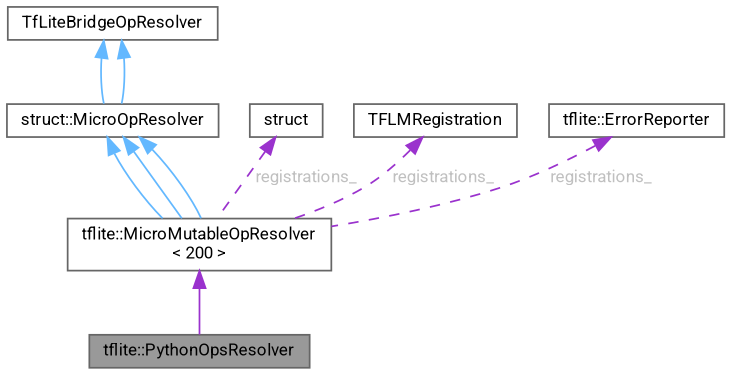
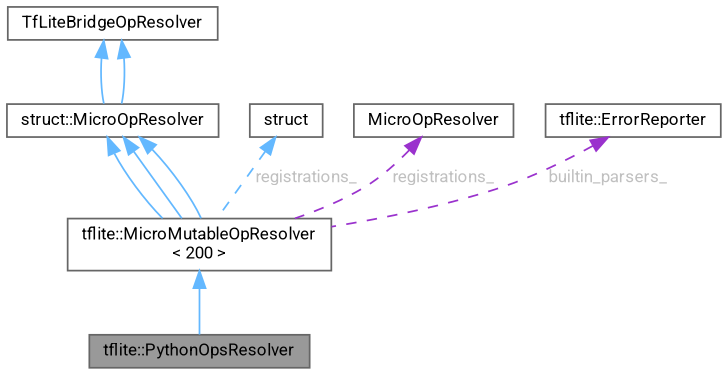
node "TFLMRegistration": label "TFLMRegistration" -> "MicroOpResolver"
edge "tflite::MicroMutableOpResolver < 200 >" -> "tflite::ErrorReporter": label " registrations_" -> " builtin_parsers_"
edge "tflite::MicroMutableOpResolver < 200 >" -> "struct": color darkorchid3 -> steelblue1
edge "tflite::PythonOpsResolver" -> "tflite::MicroMutableOpResolver < 200 >": color darkorchid3 -> steelblue1
